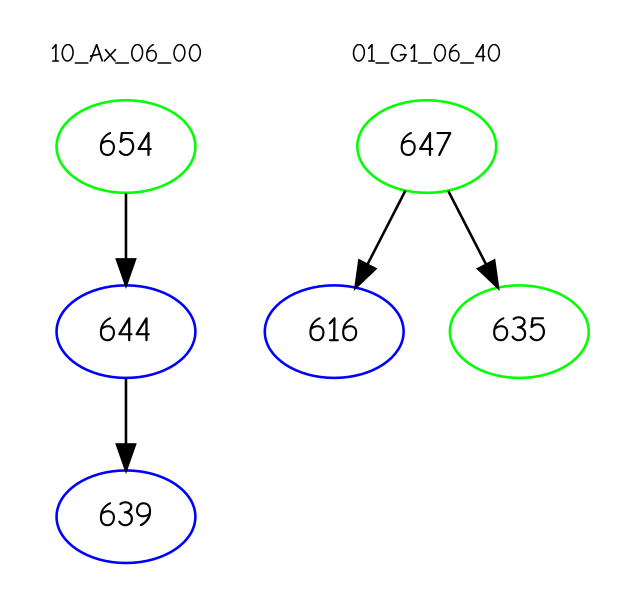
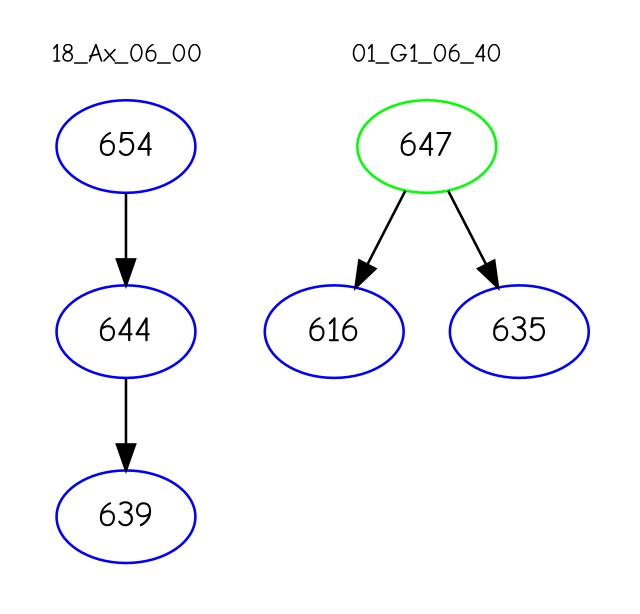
cluster "10_Ax_06_00": label "10_Ax_06_00" -> "18_Ax_06_00"
node "654": color green -> blue
node "635": color green -> blue
